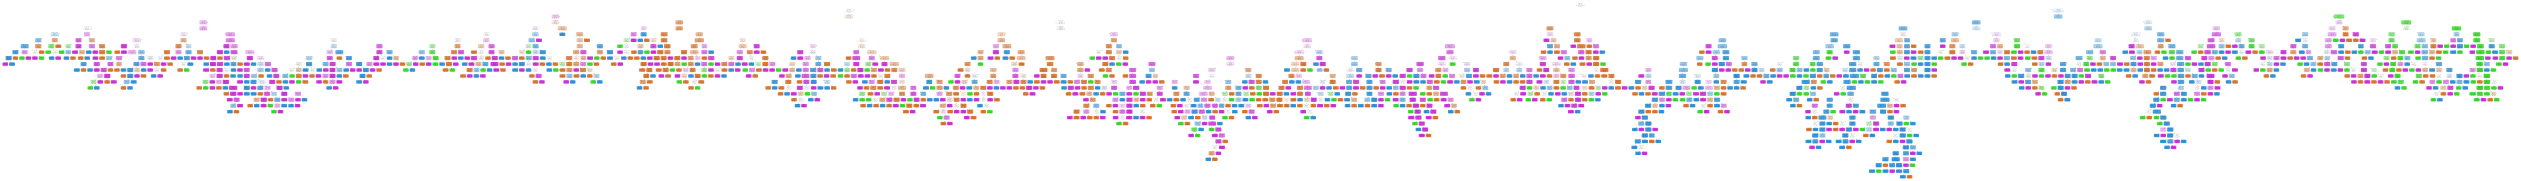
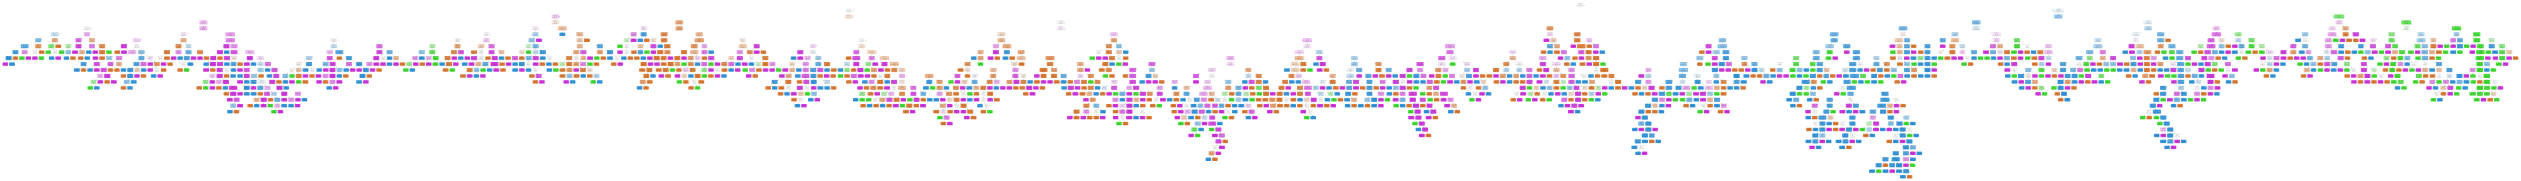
node "gini = 0.0 samples = 20 value = [0, 45, 0, 0] class = happy": fillcolor #d83ce5 -> #47e539
node "gini = 0.0 samples = 13 value = [0, 0, 0, 19] class = sad": fillcolor #91c9f1 -> #d739e5
